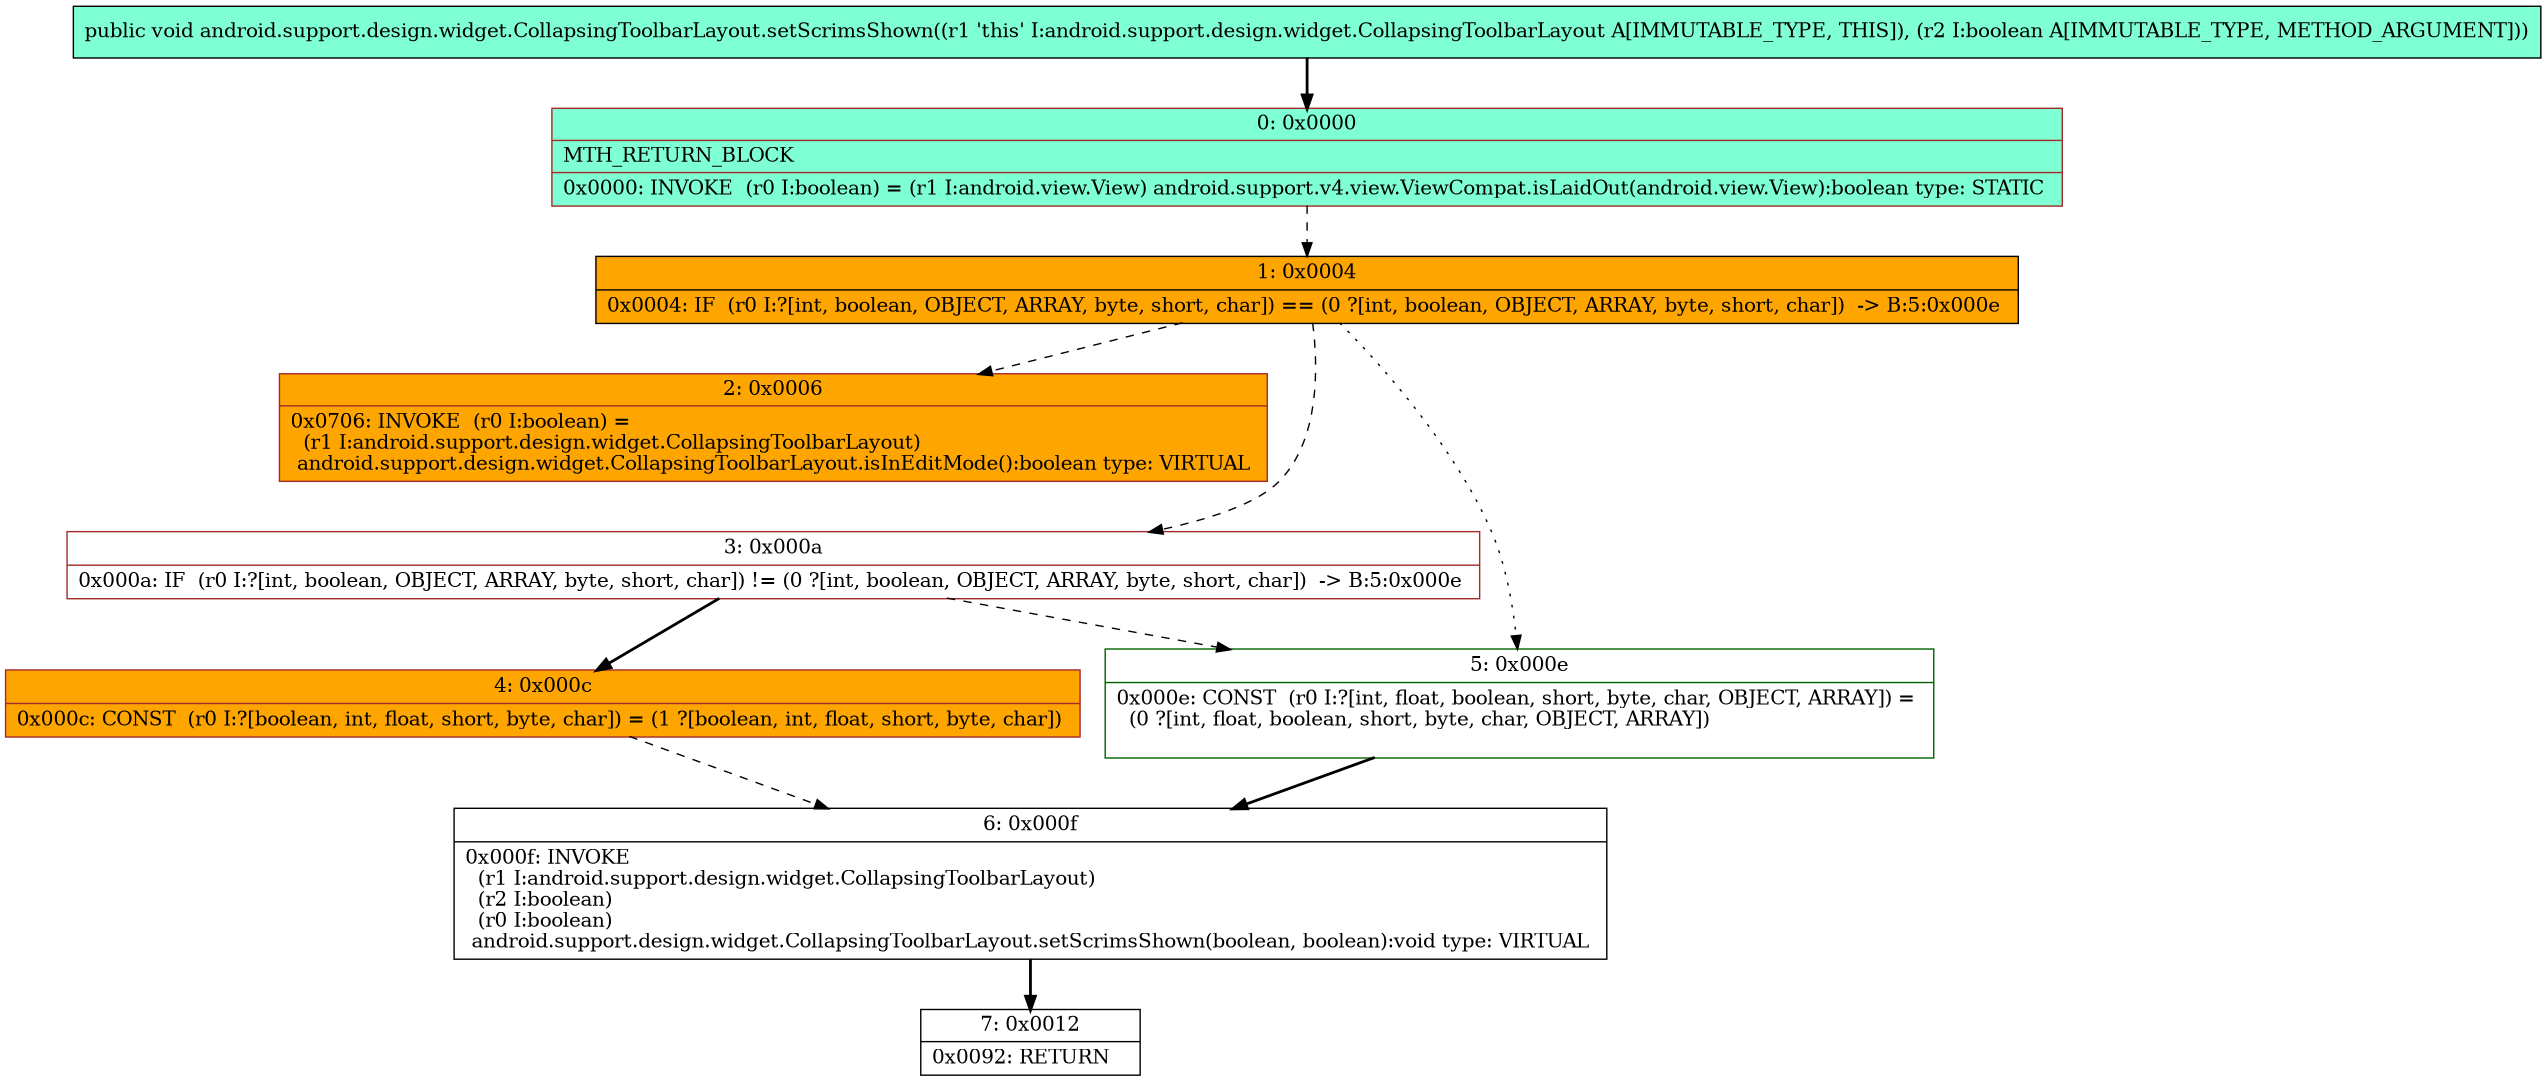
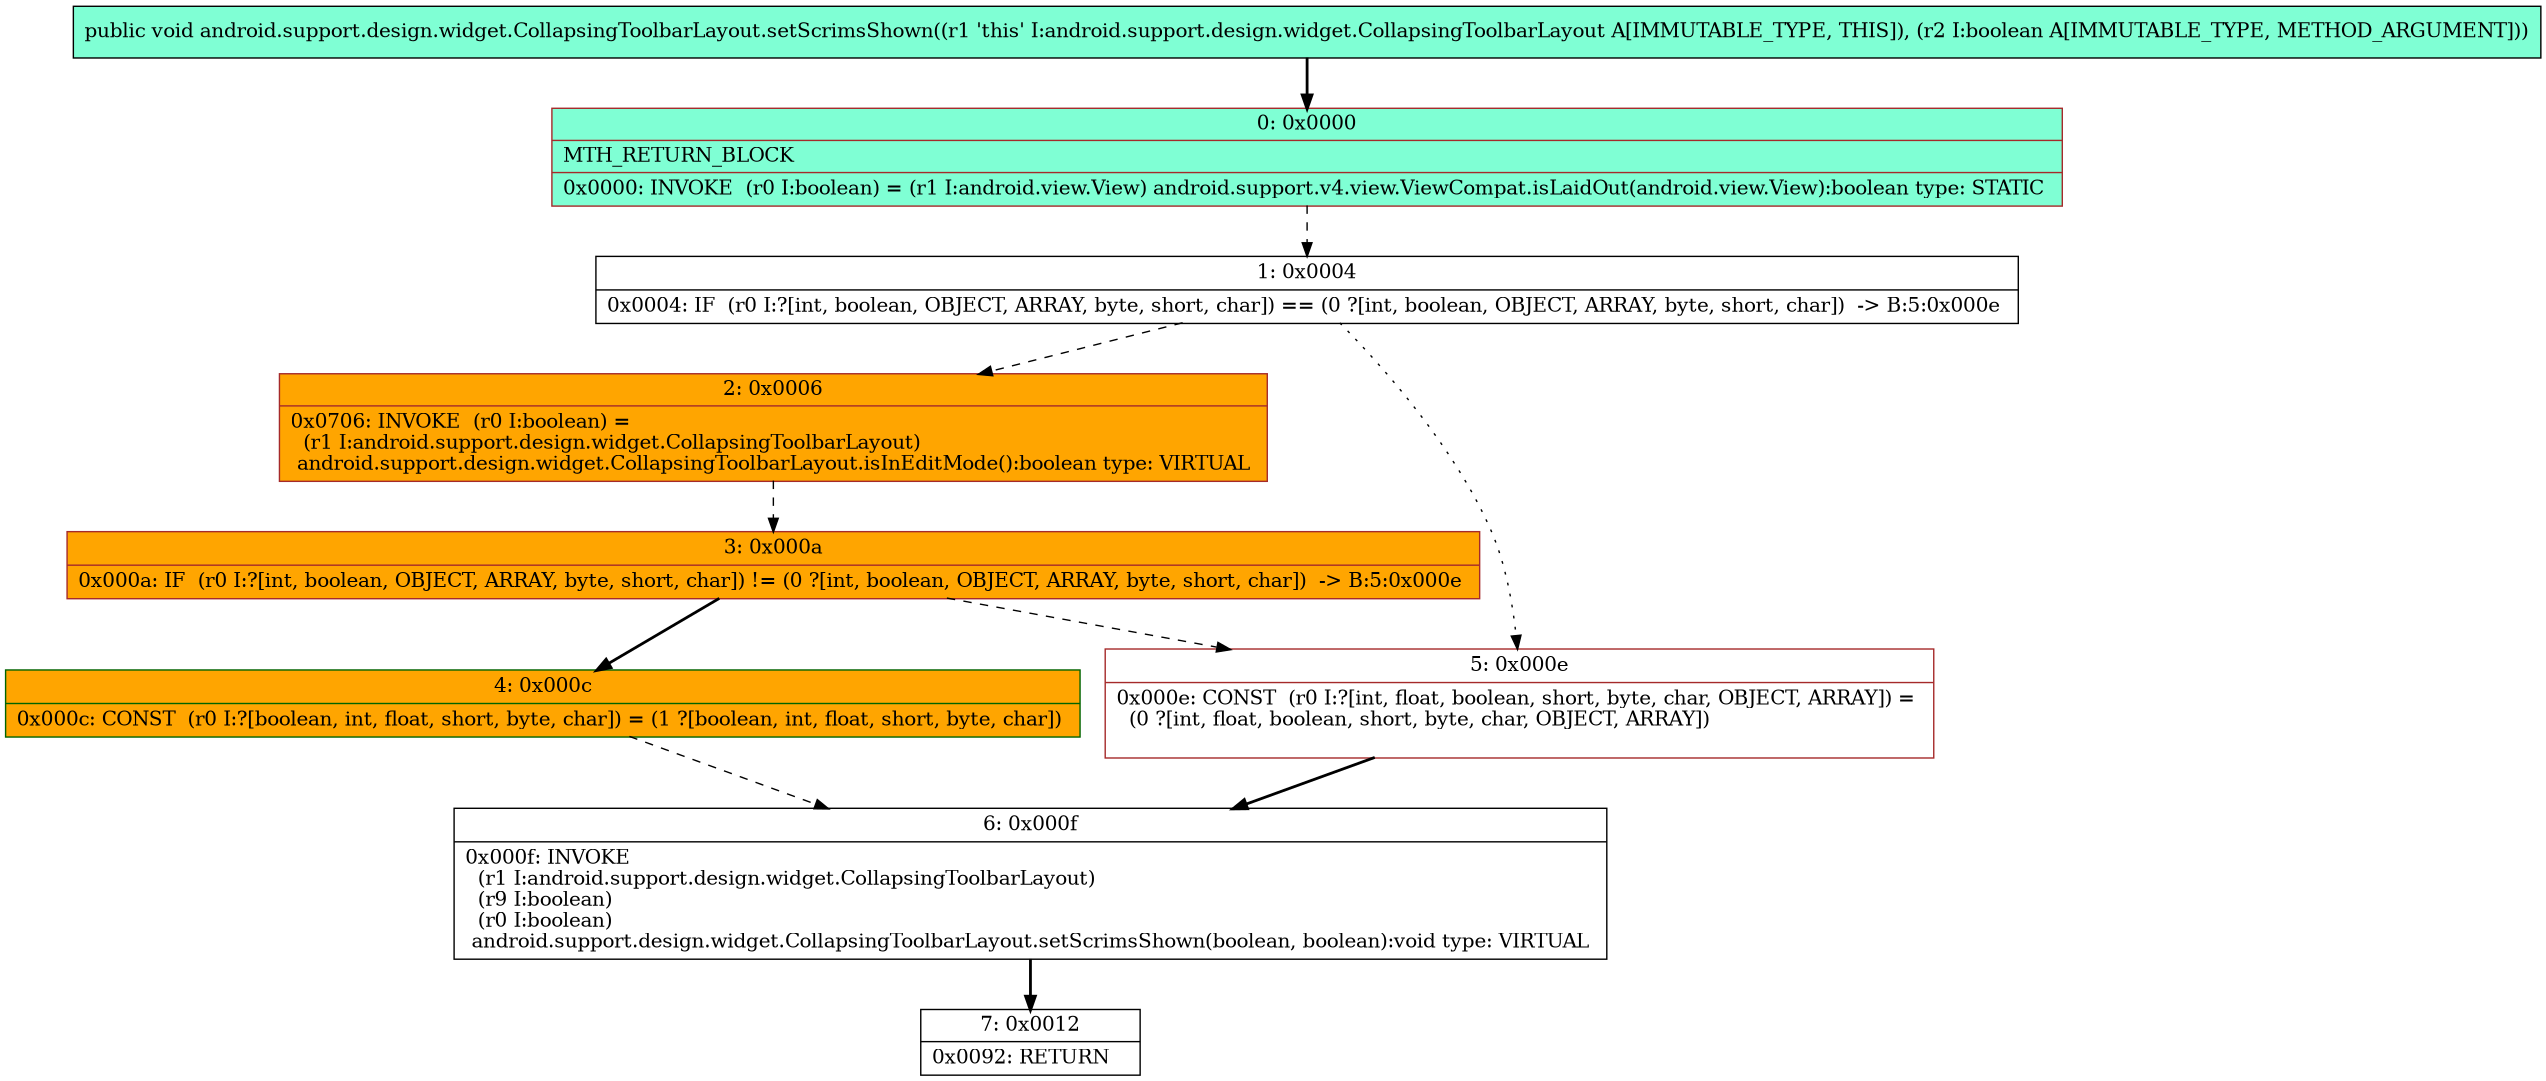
node "1: 0x0004": fillcolor orange -> white
edge "1: 0x0004" -> "3: 0x000a": now "2: 0x0006" -> "3: 0x000a"
node "3: 0x000a": fillcolor white -> orange
node "4: 0x000c": color brown -> darkgreen
node "5: 0x000e": color darkgreen -> brown
node "6: 0x000f": text "(r2 I:boolean)" -> "(r9 I:boolean)"
